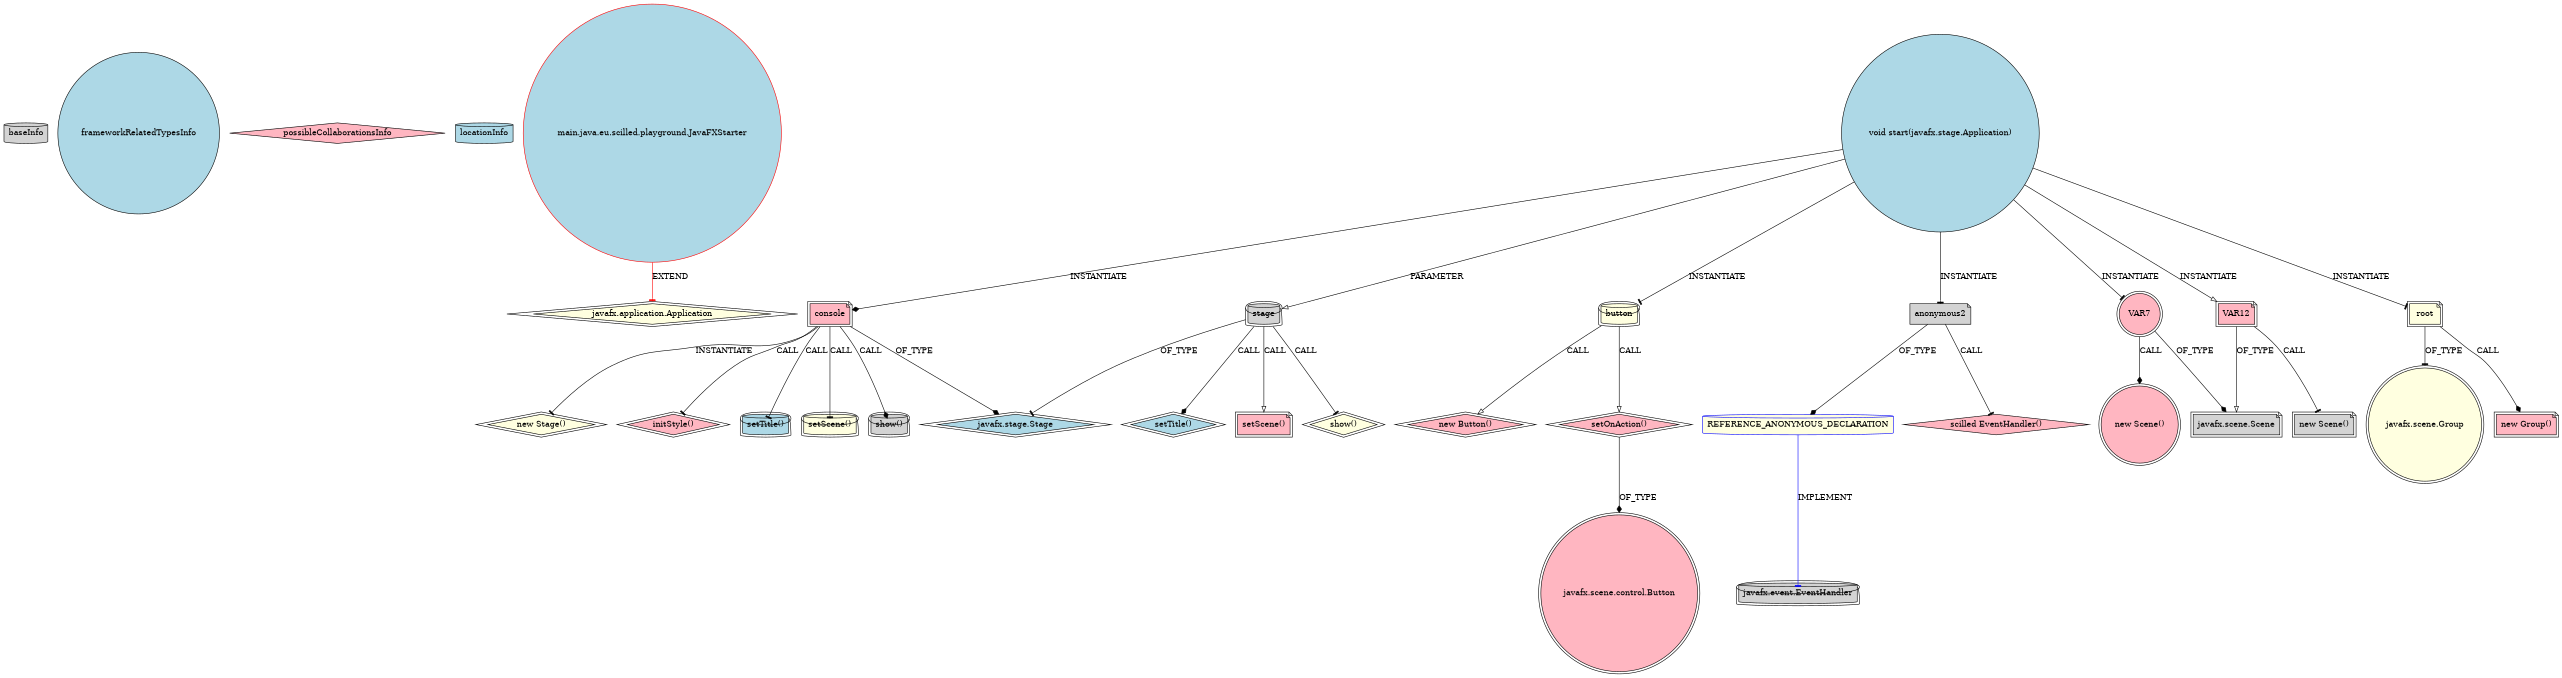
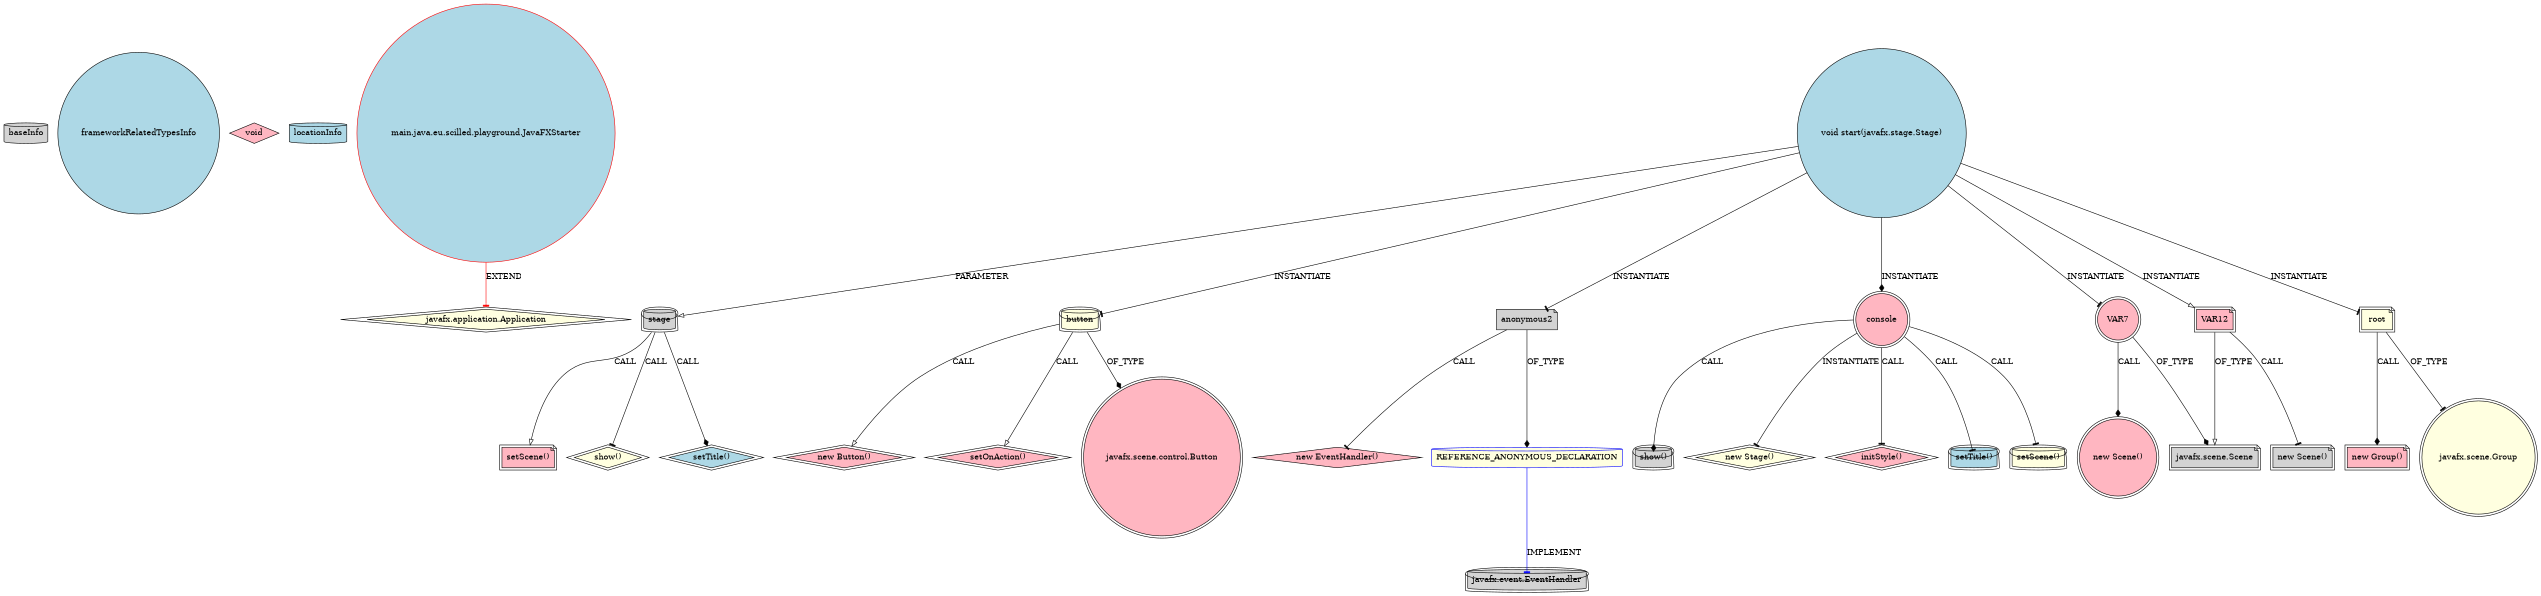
node "possibleCollaborationsInfo": label "possibleCollaborationsInfo" -> "void"
node "void start(javafx.stage.Application)": label "void start(javafx.stage.Application)" -> "void start(javafx.stage.Stage)"
node "console": shape note -> circle
node "javafx.stage.Stage": removed
node "scilled EventHandler()": label "scilled EventHandler()" -> "new EventHandler()"
edge "setOnAction()" -> "javafx.scene.control.Button": now "button" -> "javafx.scene.control.Button"
